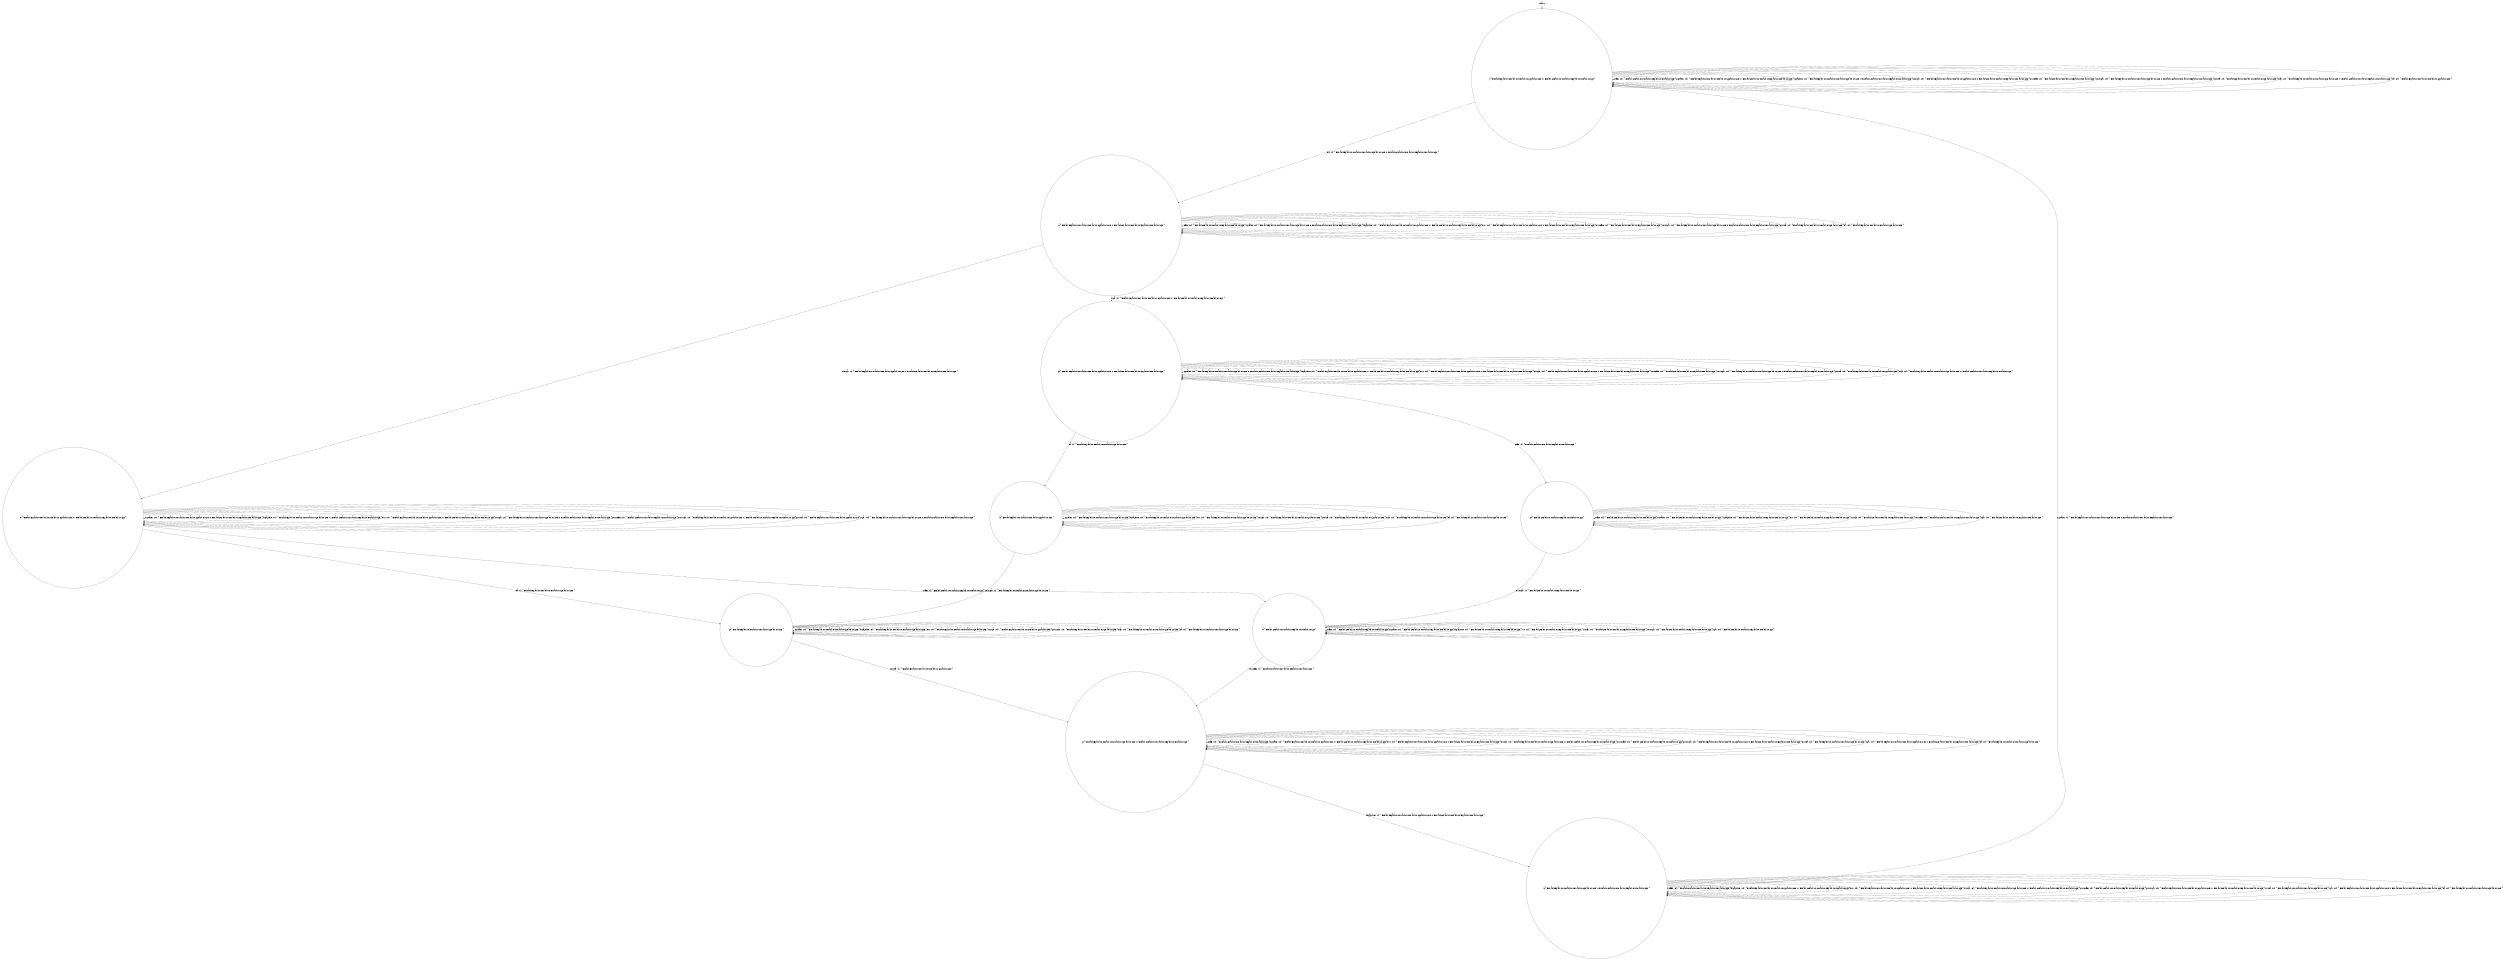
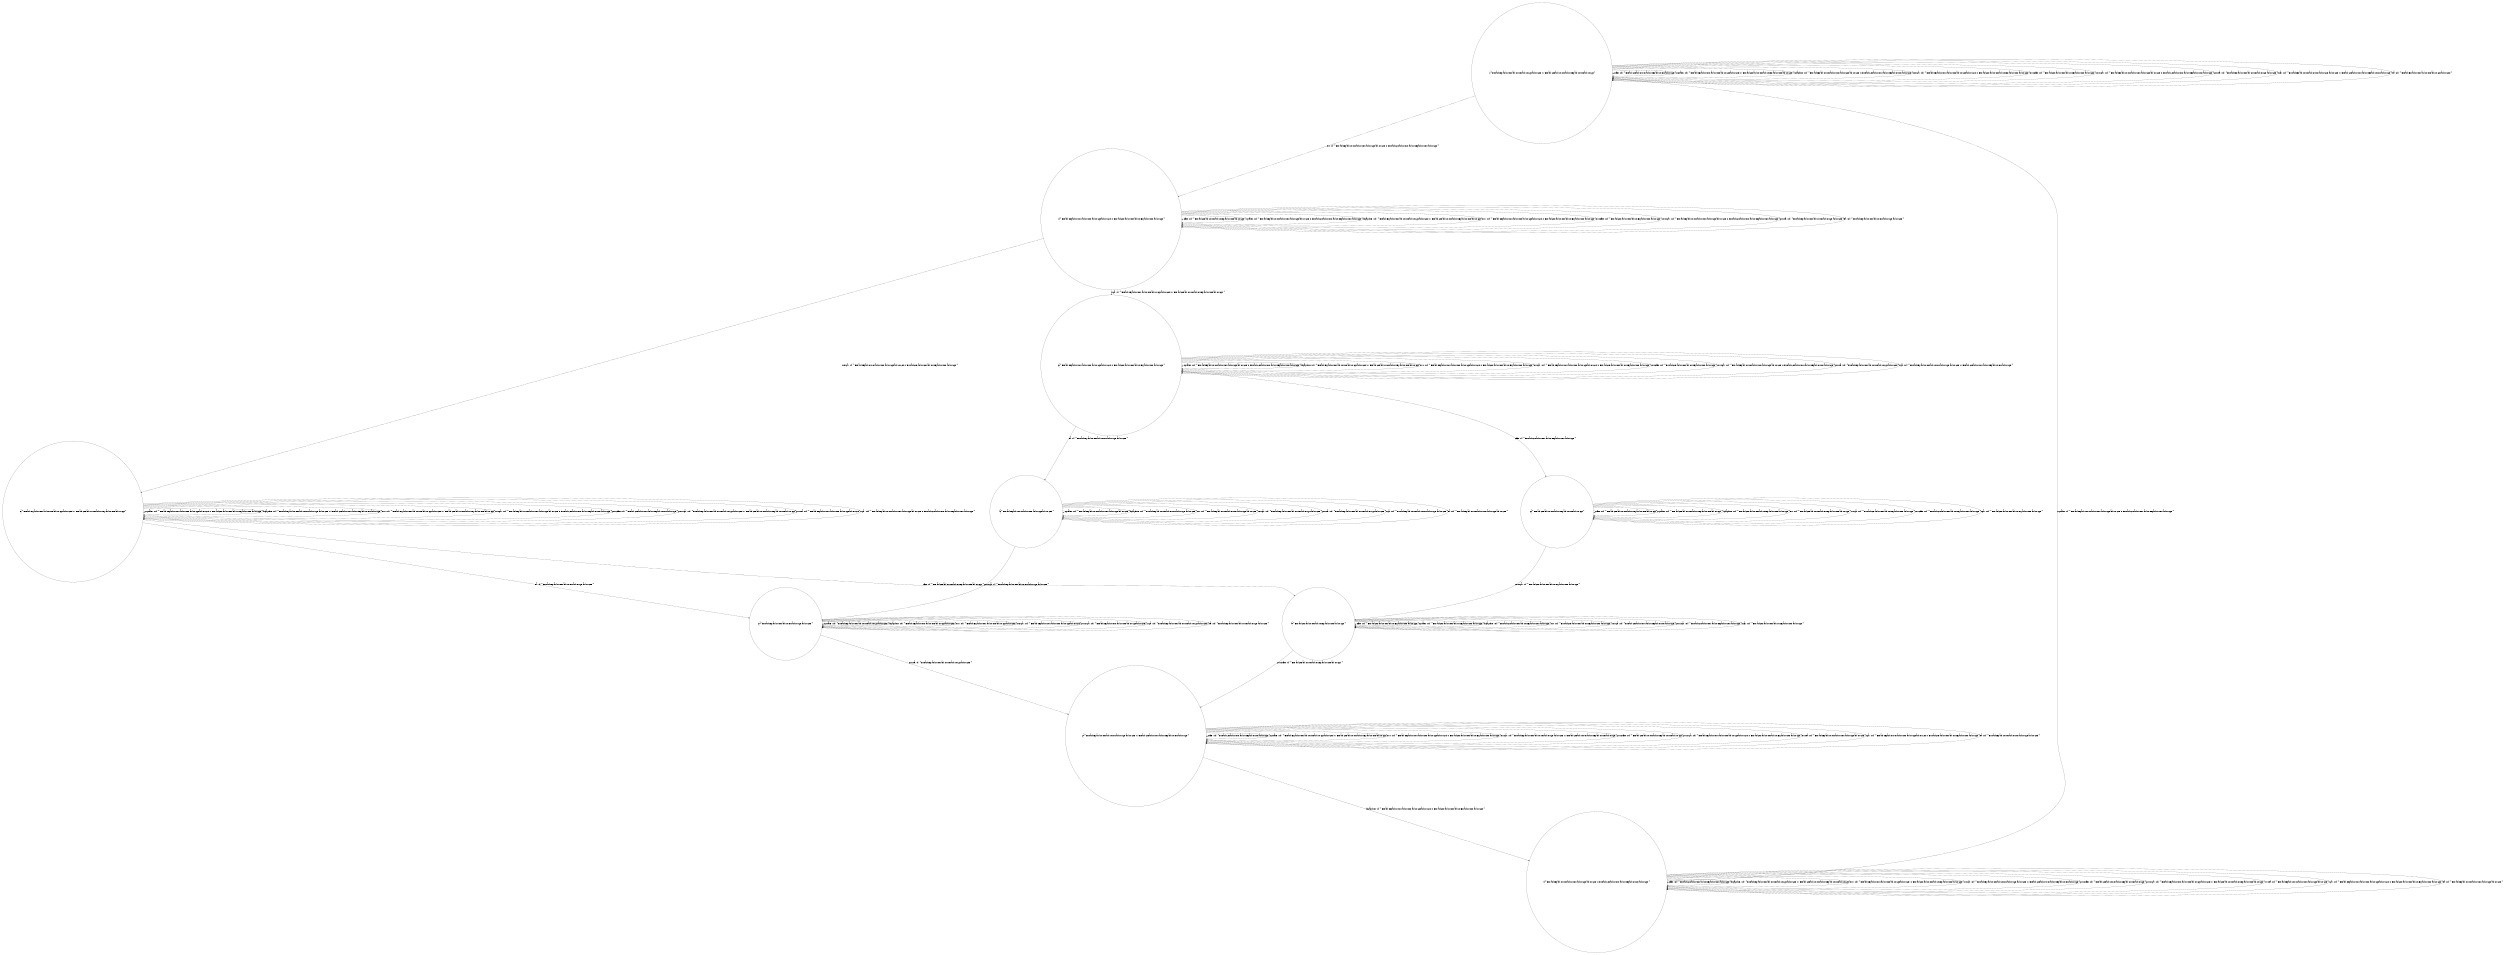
node "__start0": removed
